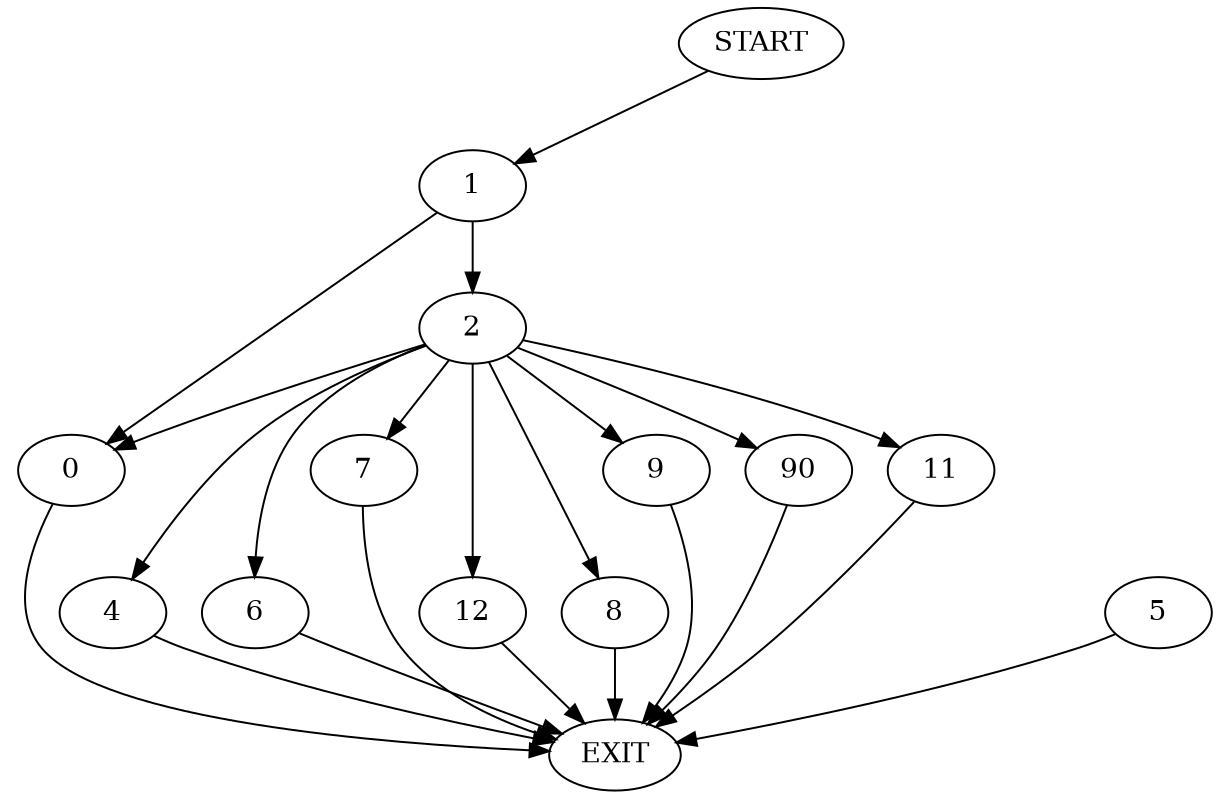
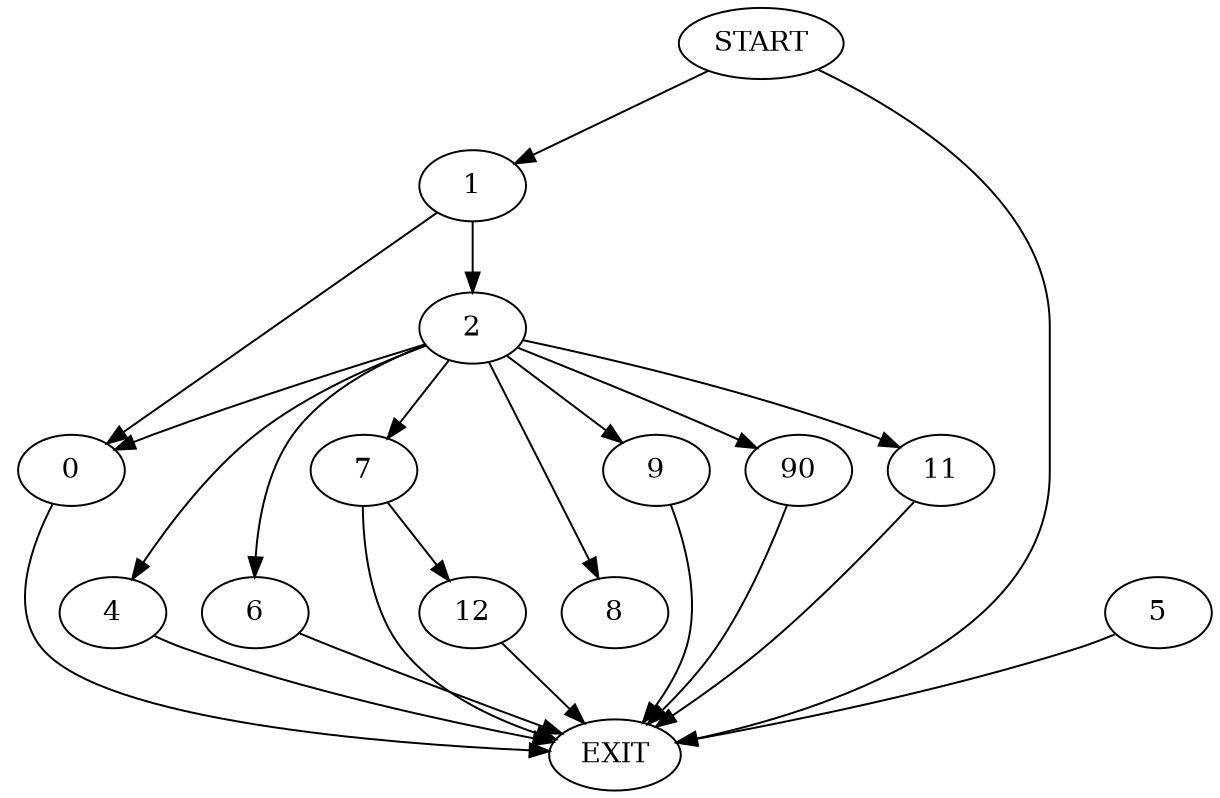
edge "2" -> "12": now "7" -> "12"
edge "8" -> "EXIT": now "START" -> "EXIT"
